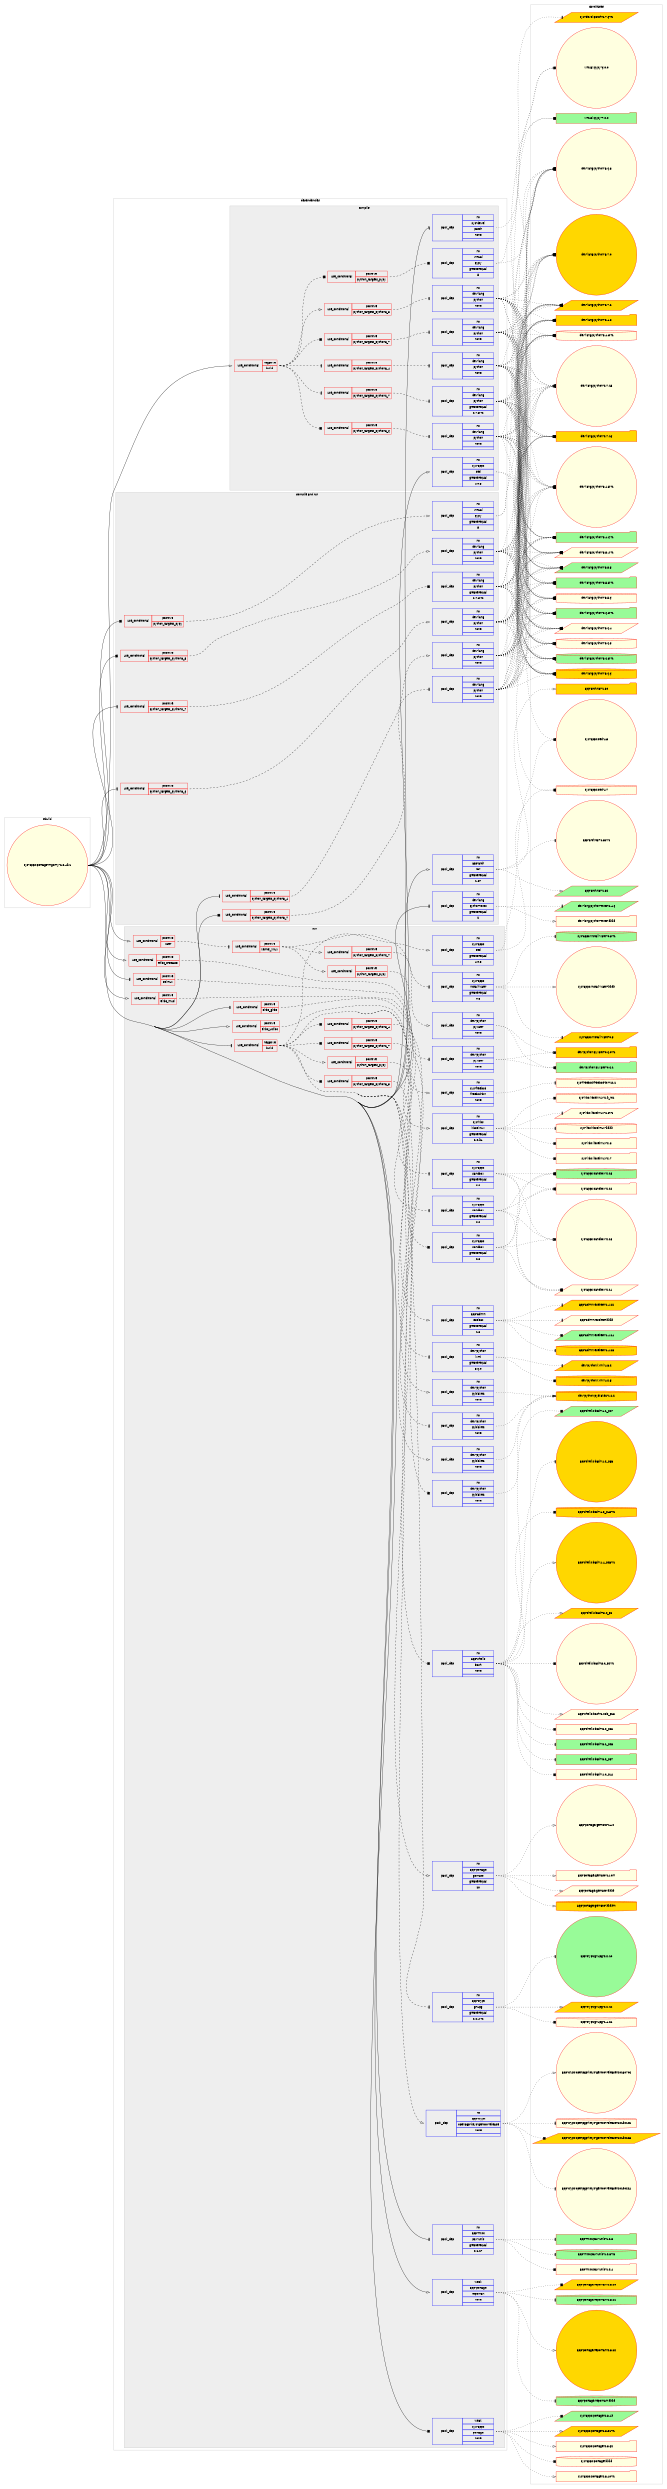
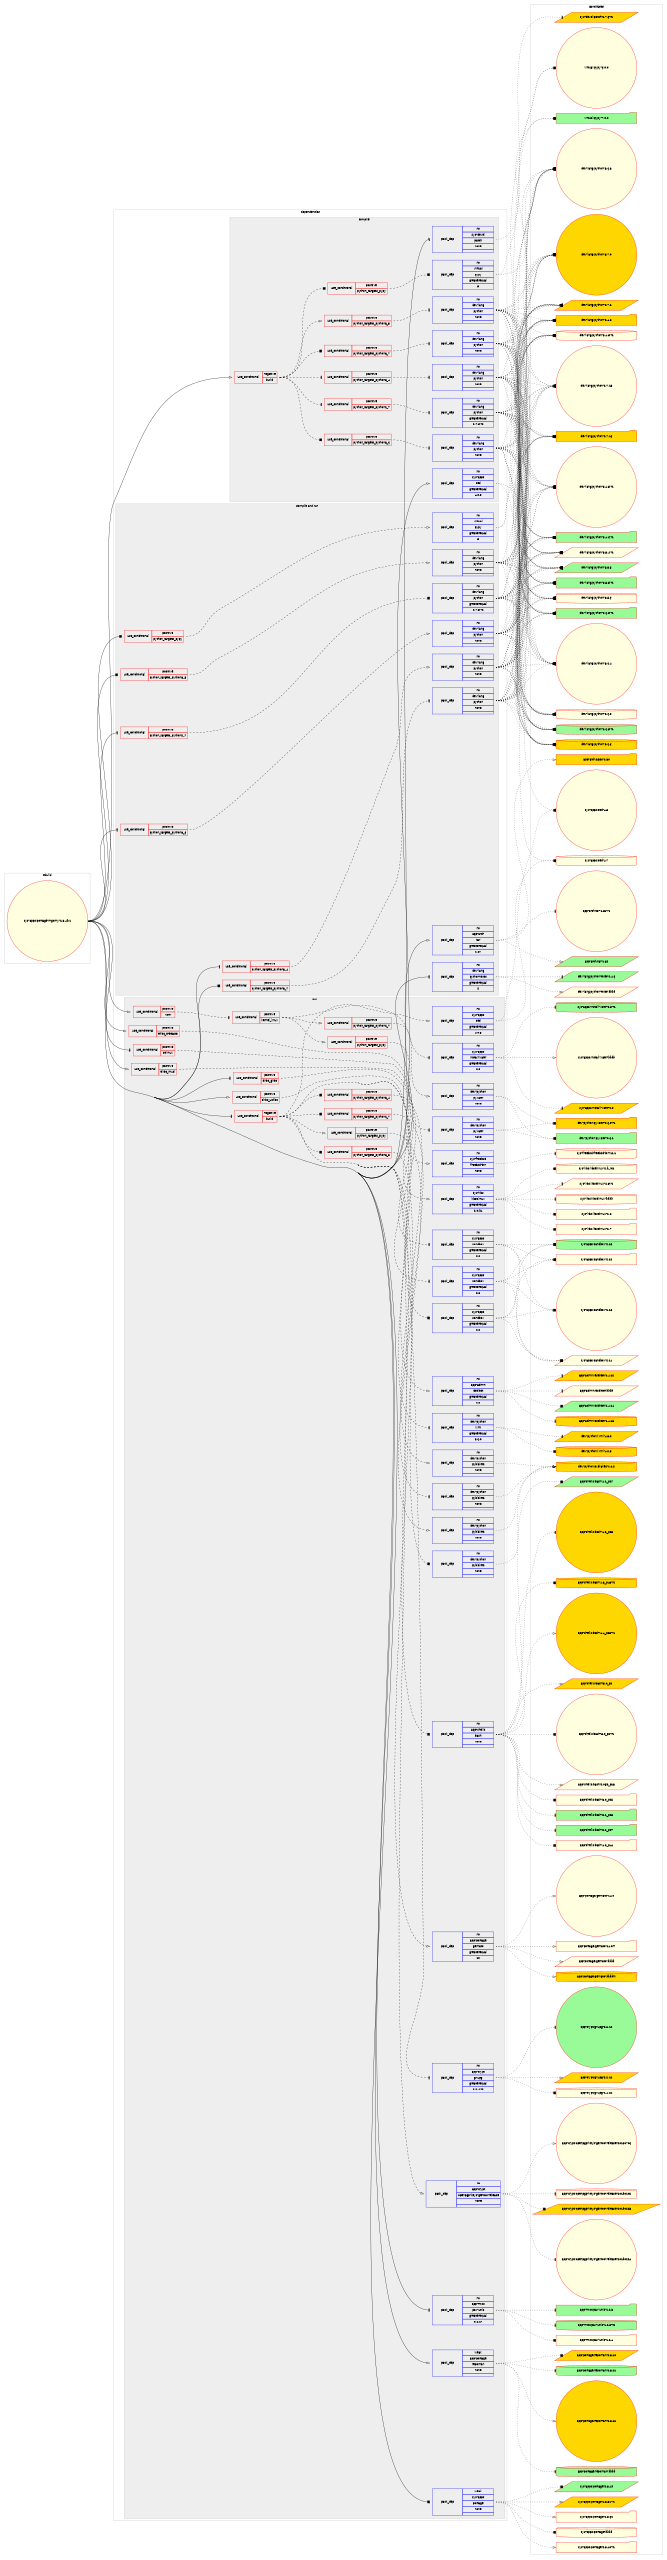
node "dev-lang/python-3.6.4": shape parallelogram -> circle
node "app-arch/tar-1.30": label "app-arch/tar-1.30" -> "app-arch/apps-1.30"
node "dev-lang/python-exec-9999": shape folder -> parallelogram
